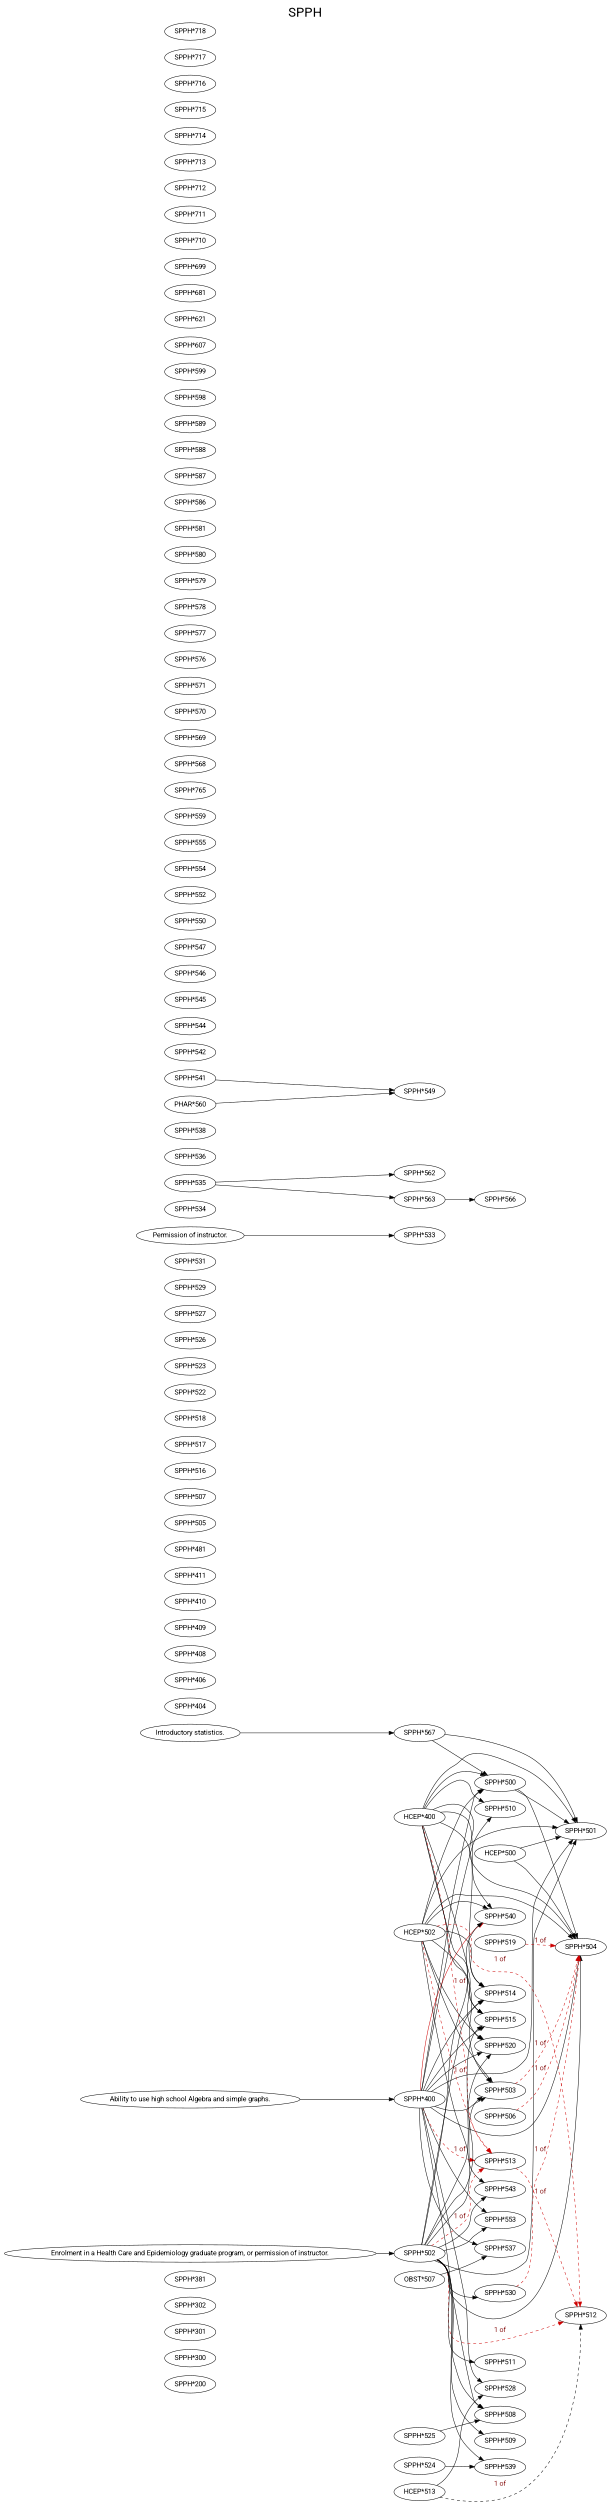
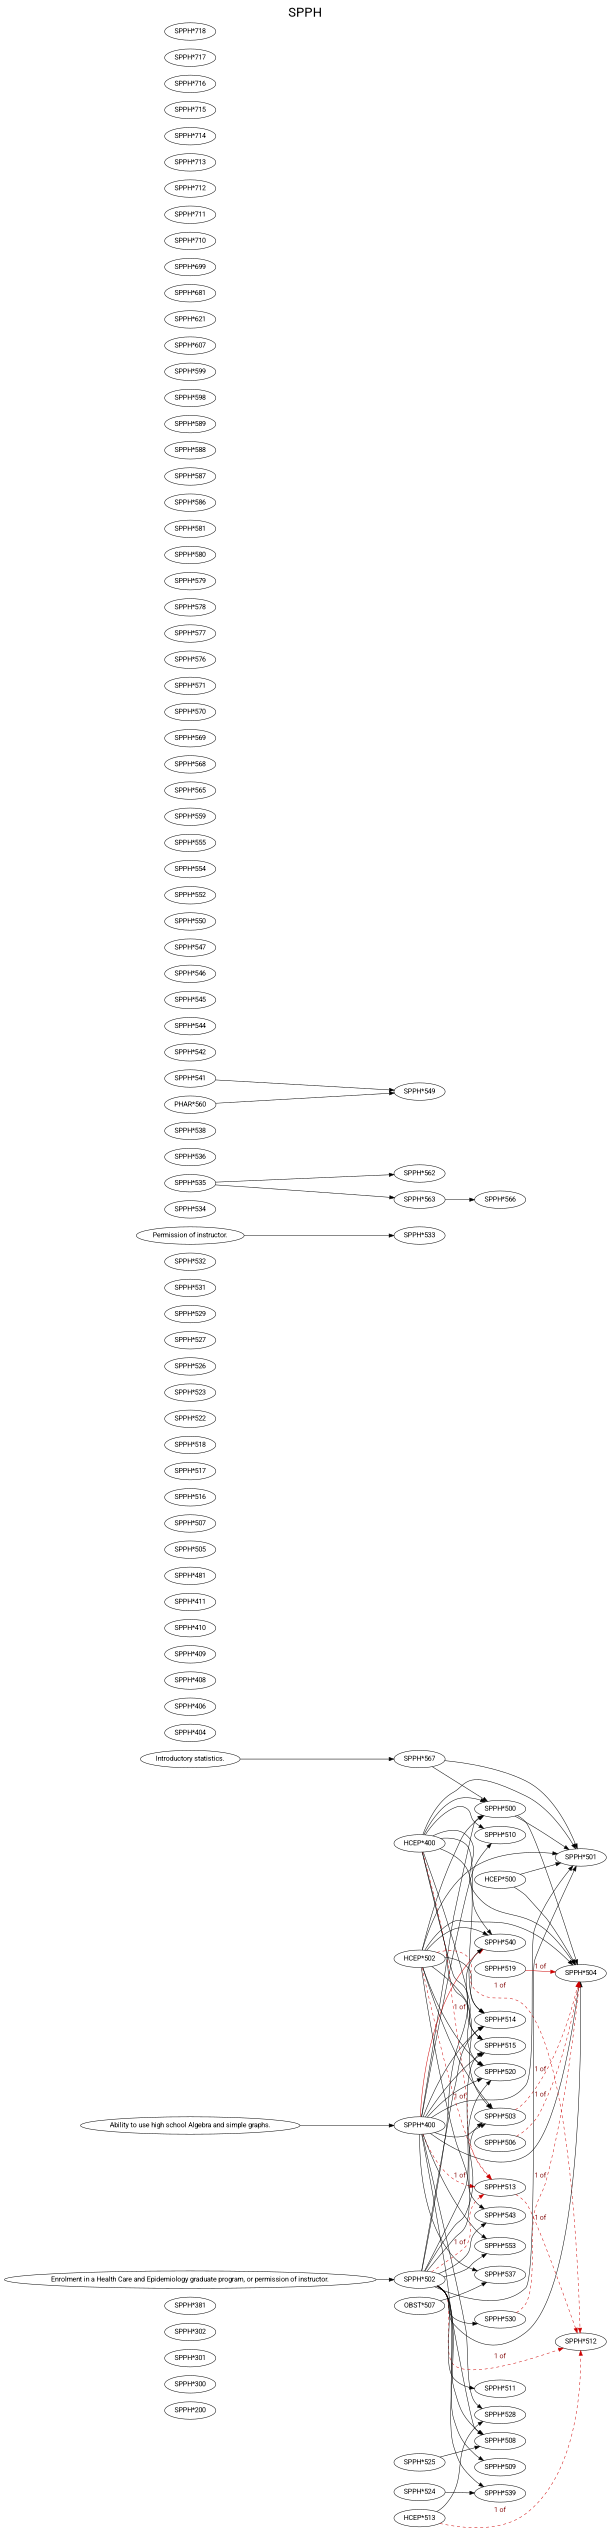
node "SPPH*765": label "SPPH*765" -> "SPPH*565"
node "SPPH*532": added
edge "SPPH*519" -> "SPPH*504": style dashed -> solid
edge "HCEP*513" -> "SPPH*512": color black -> red3
